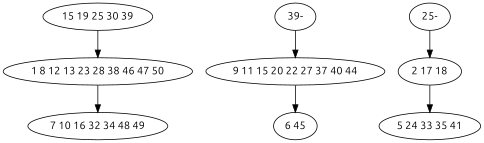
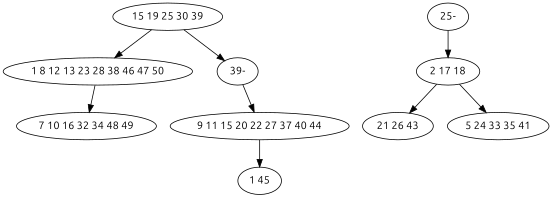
edge "15 19 25 30 39" -> "39-": added
node "6 45": label "6 45" -> "1 45"
node "21 26 43": added
